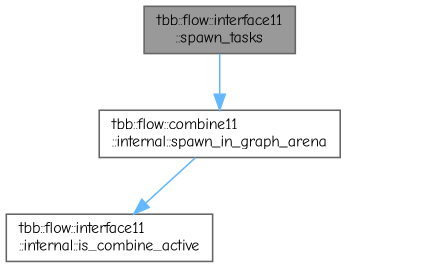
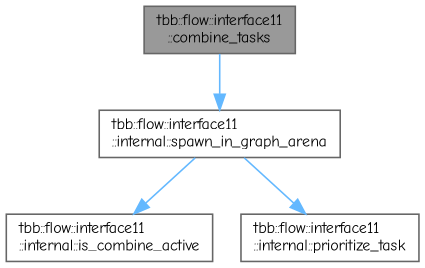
node "tbb::flow::interface11 ::spawn_tasks": label "tbb::flow::interface11 ::spawn_tasks" -> "tbb::flow::interface11 ::combine_tasks"
node "tbb::flow::combine11 ::internal::spawn_in_graph_arena": label "tbb::flow::combine11 ::internal::spawn_in_graph_arena" -> "tbb::flow::interface11 ::internal::spawn_in_graph_arena"
node "tbb::flow::interface11 ::internal::prioritize_task": added
